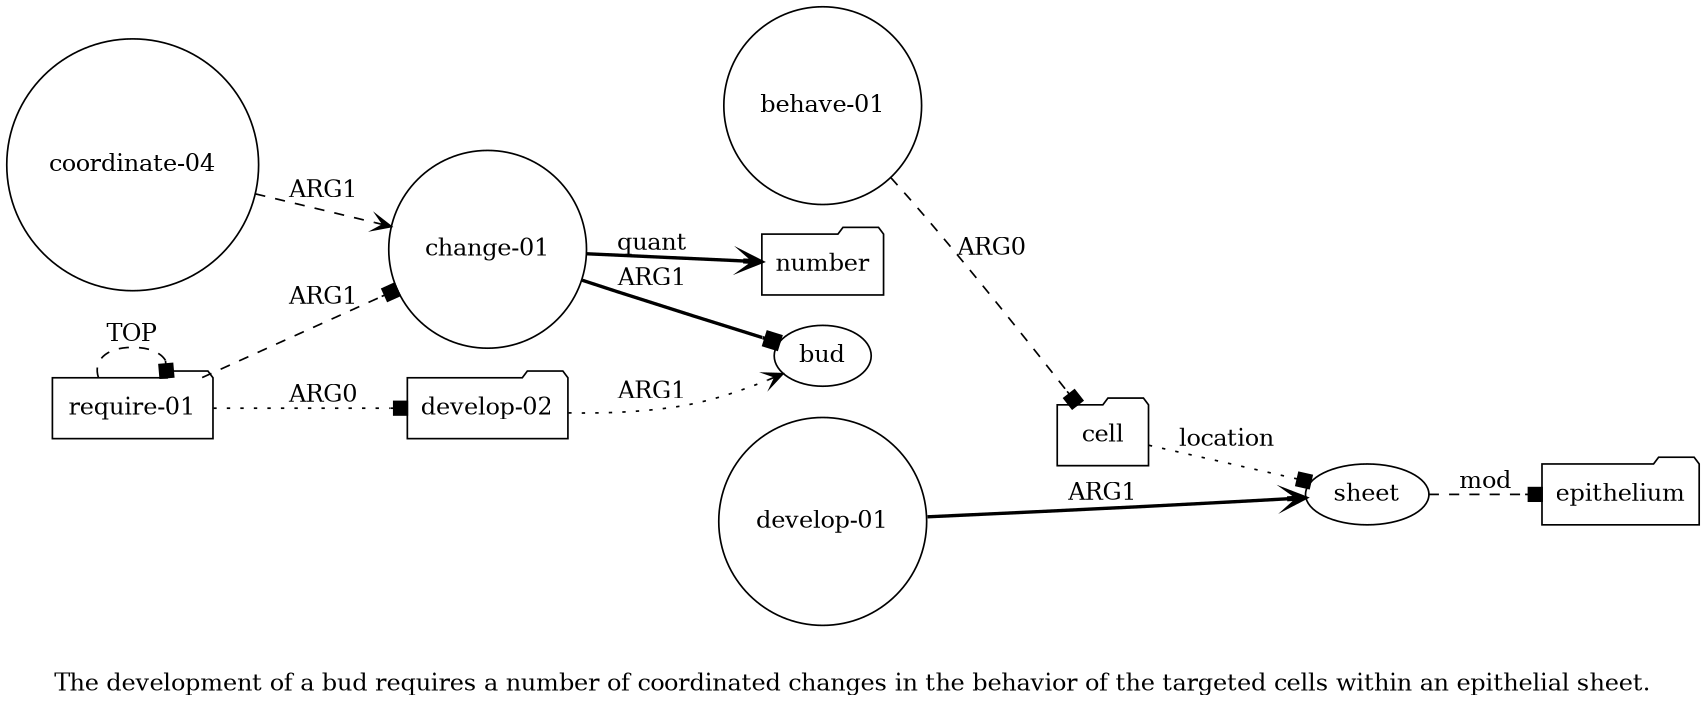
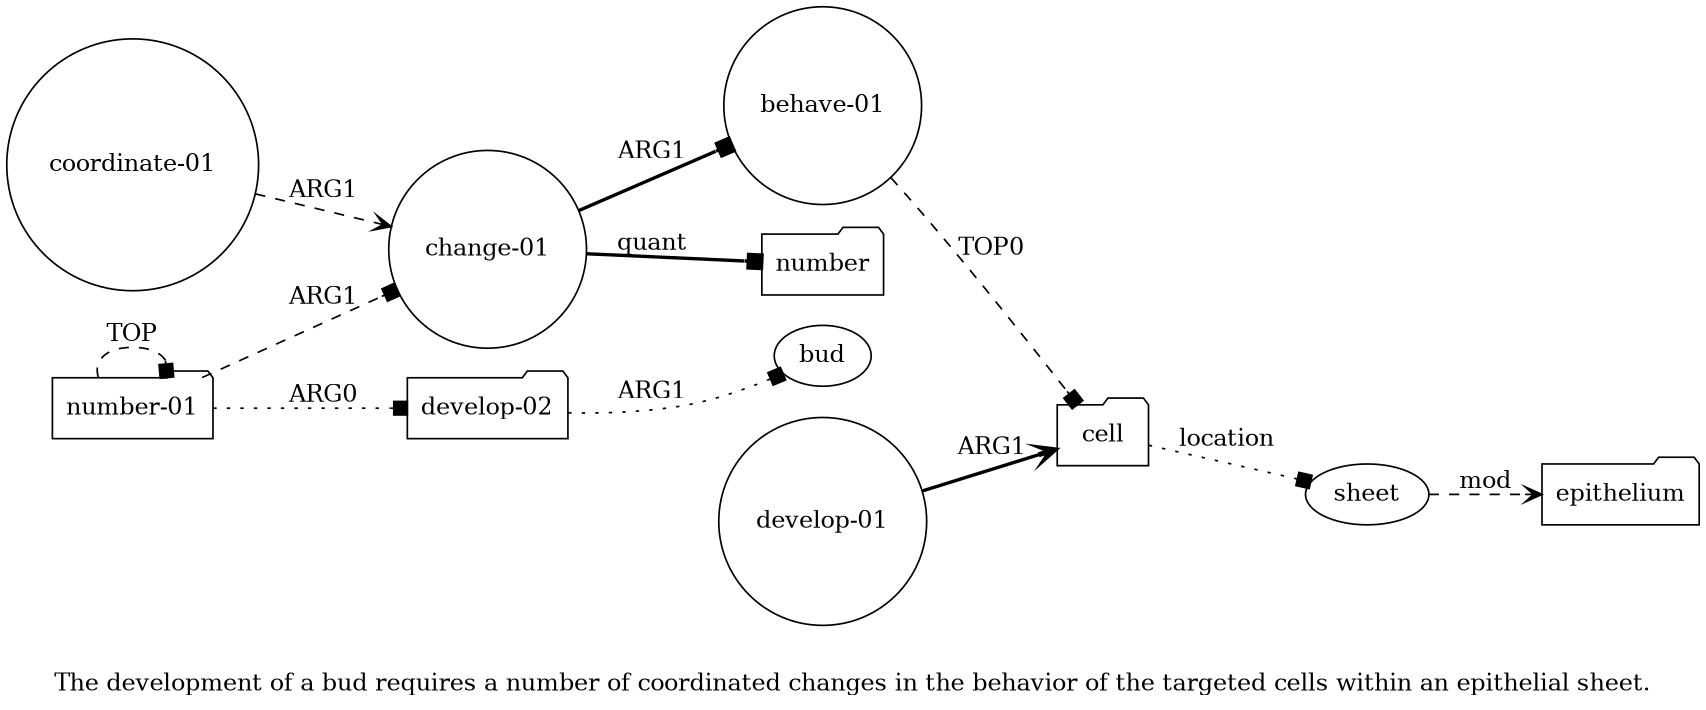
node "coordinate-04": label "coordinate-04" -> "coordinate-01"
edge "behave-01" -> "cell": label "ARG0" -> "TOP0"
edge "change-01" -> "number": arrowhead vee -> box
edge "change-01" -> "bud": now "change-01" -> "behave-01"
node "require-01": label "require-01" -> "number-01"
edge "develop-02" -> "bud": arrowhead vee -> box
edge "sheet" -> "epithelium": arrowhead box -> vee
edge "develop-01" -> "sheet": now "develop-01" -> "cell"
